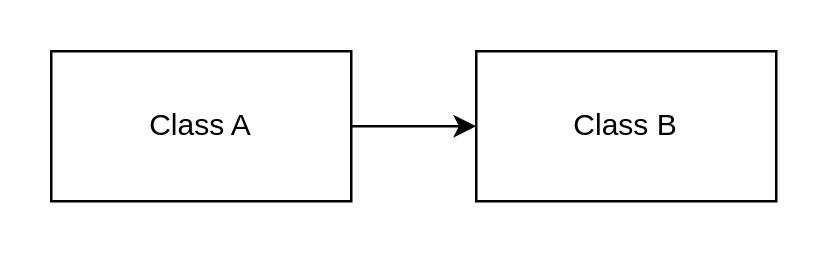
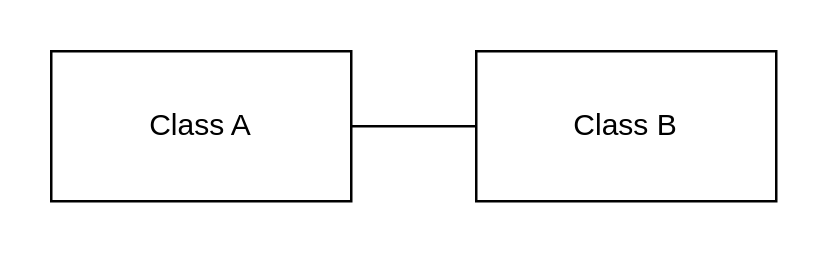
edge "Class A" -> "Class B": arrowhead classic -> none
